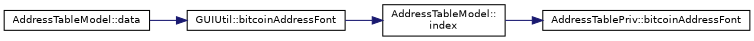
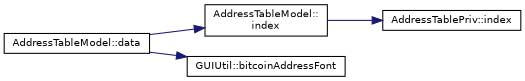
edge "GUIUtil::bitcoinAddressFont" -> "AddressTableModel:: index": now "AddressTableModel::data" -> "AddressTableModel:: index"
node "AddressTablePriv::bitcoinAddressFont": label "AddressTablePriv::bitcoinAddressFont" -> "AddressTablePriv::index"
